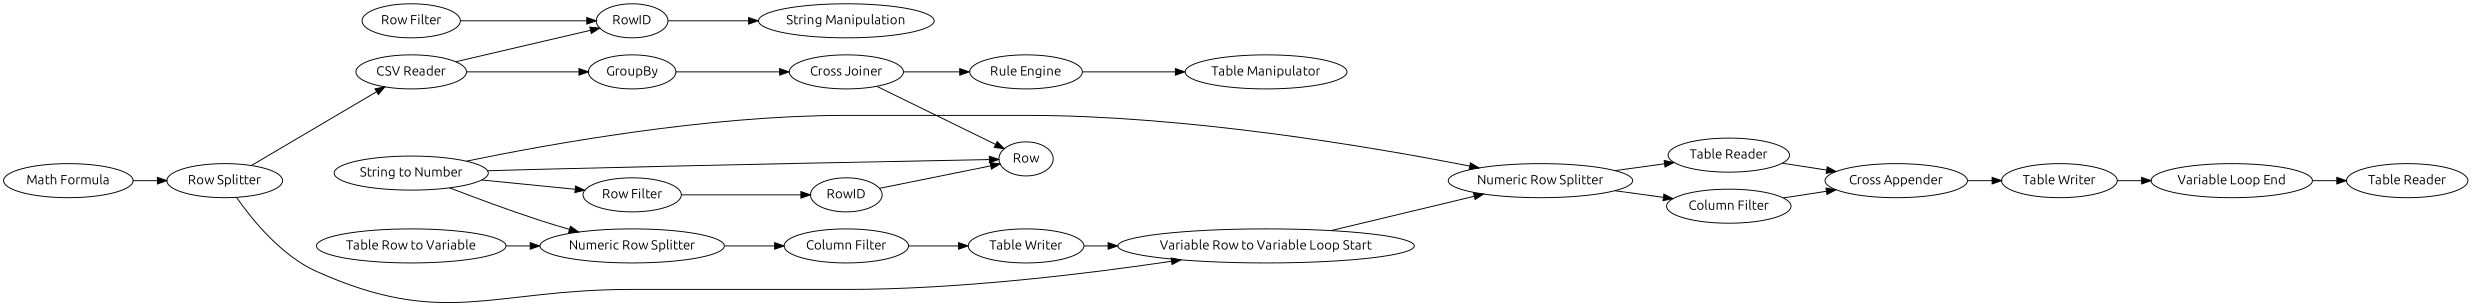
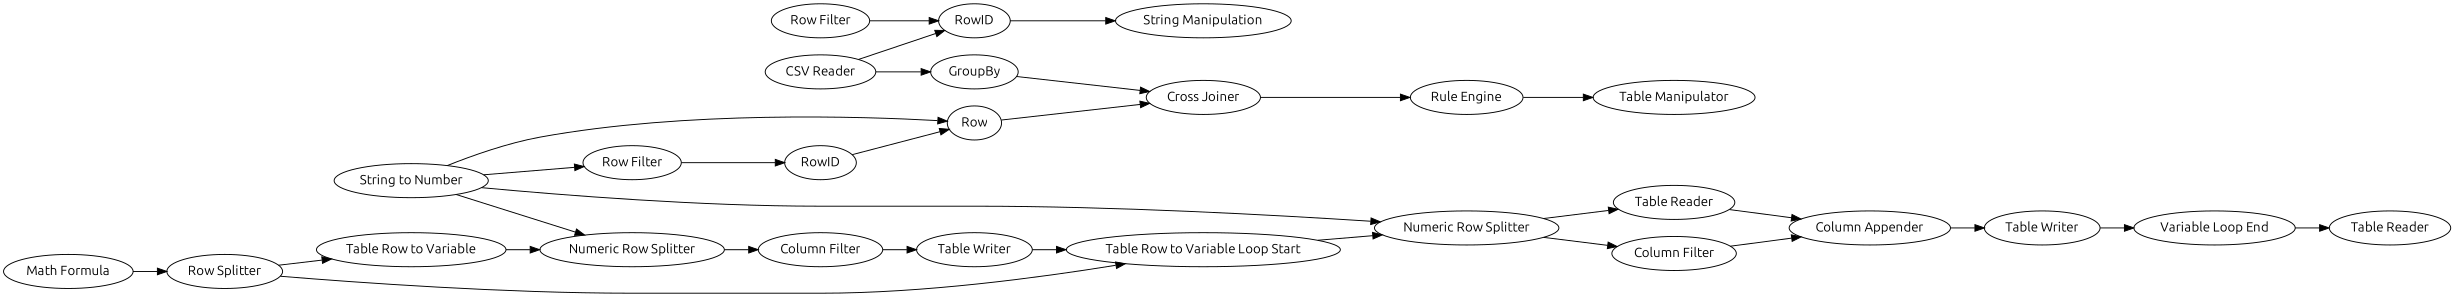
edge "Cross Joiner" -> "Row": reversed
edge "Row Splitter" -> "CSV Reader": now "Row Splitter" -> "Table Row to Variable"
node "Cross Appender": label "Cross Appender" -> "Column Appender"
node "Variable Row to Variable Loop Start": label "Variable Row to Variable Loop Start" -> "Table Row to Variable Loop Start"
